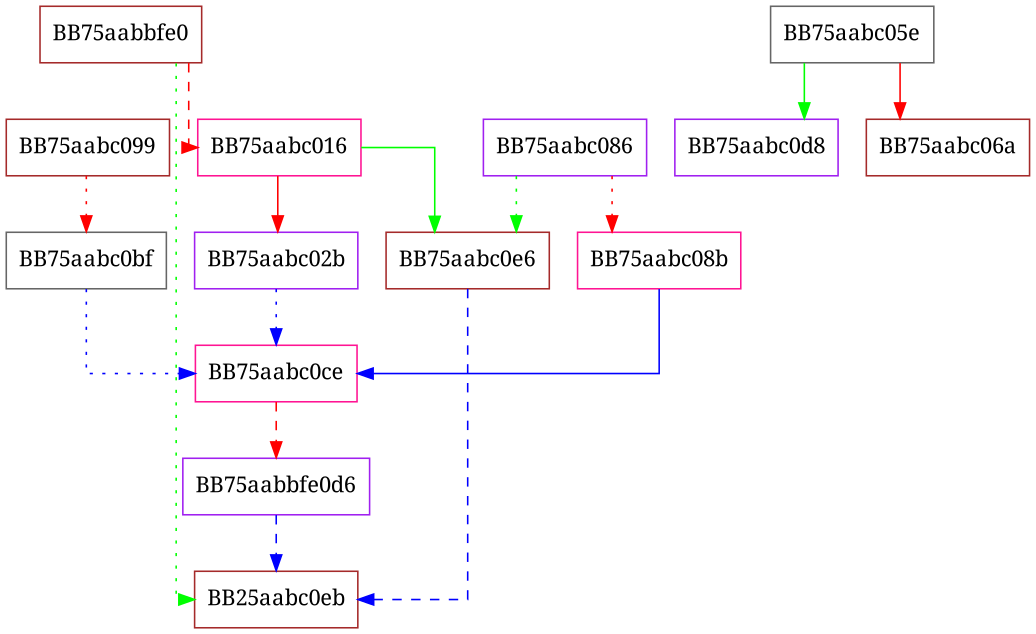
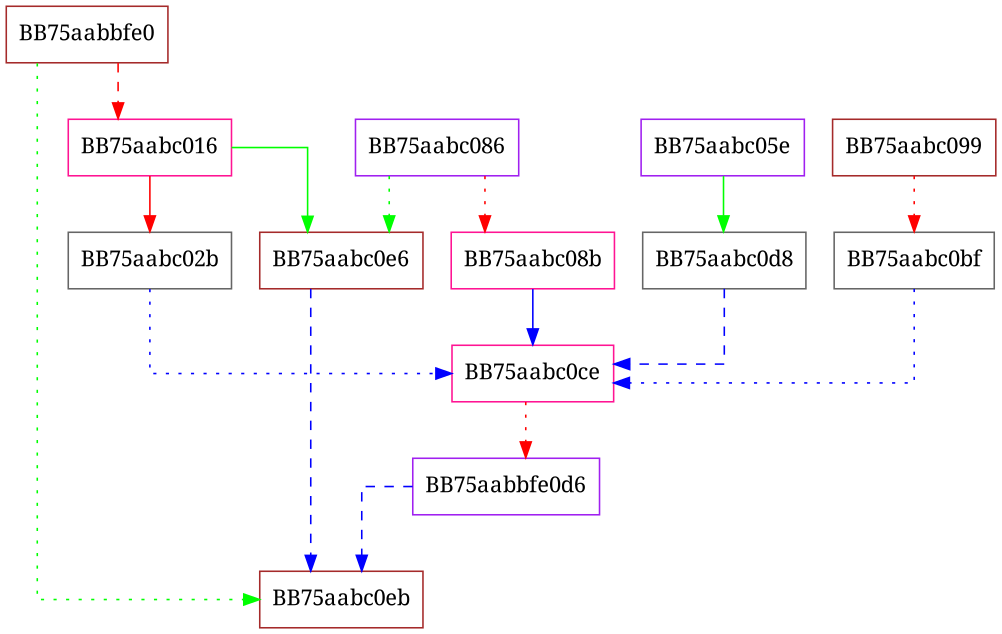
node "BB75aabc05e": color gray40 -> purple
node "BB75aabc0d8": color purple -> gray40
node "BB75aabc06a": removed
node "BB75aabc02b": color purple -> gray40
edge "BB75aabc0d8" -> "BB75aabc0ce": added
edge "BB75aabc0ce" -> "BB75aabbfe0d6": style dashed -> dotted
node "BB25aabc0eb": label "BB25aabc0eb" -> "BB75aabc0eb"
